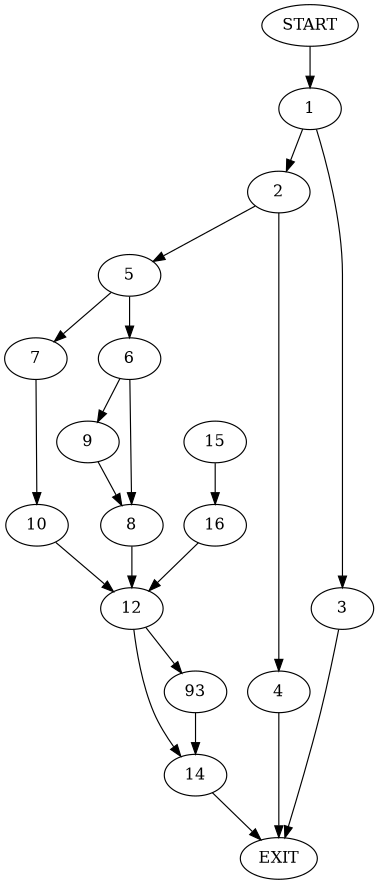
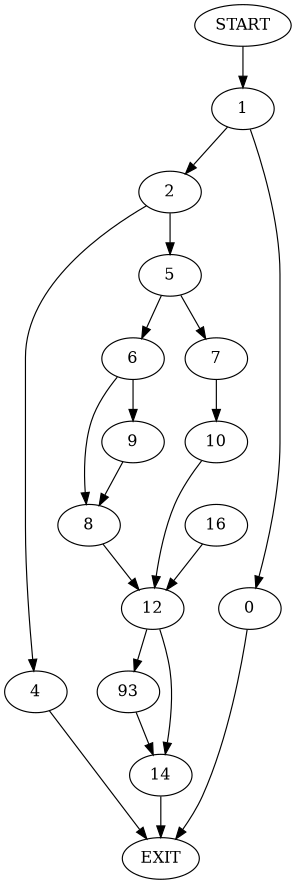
node "15": removed
node "3": label "3" -> "0"
